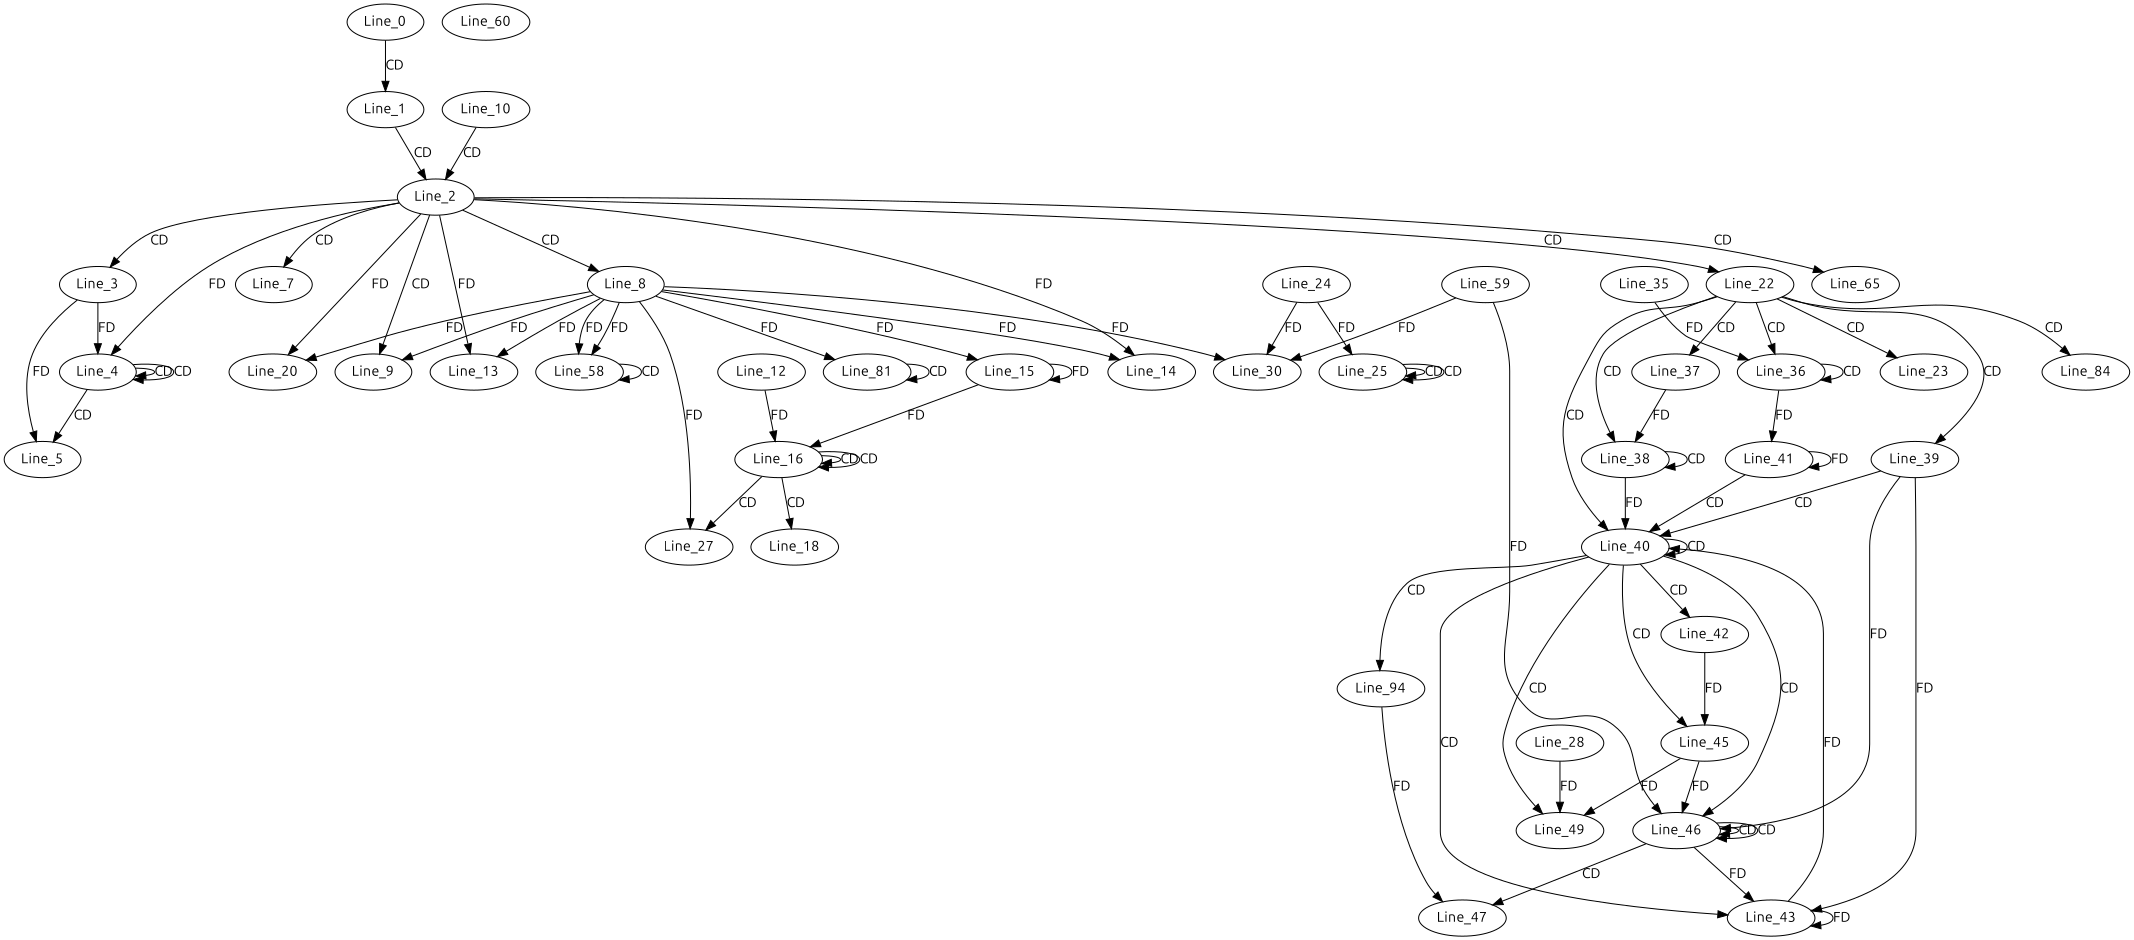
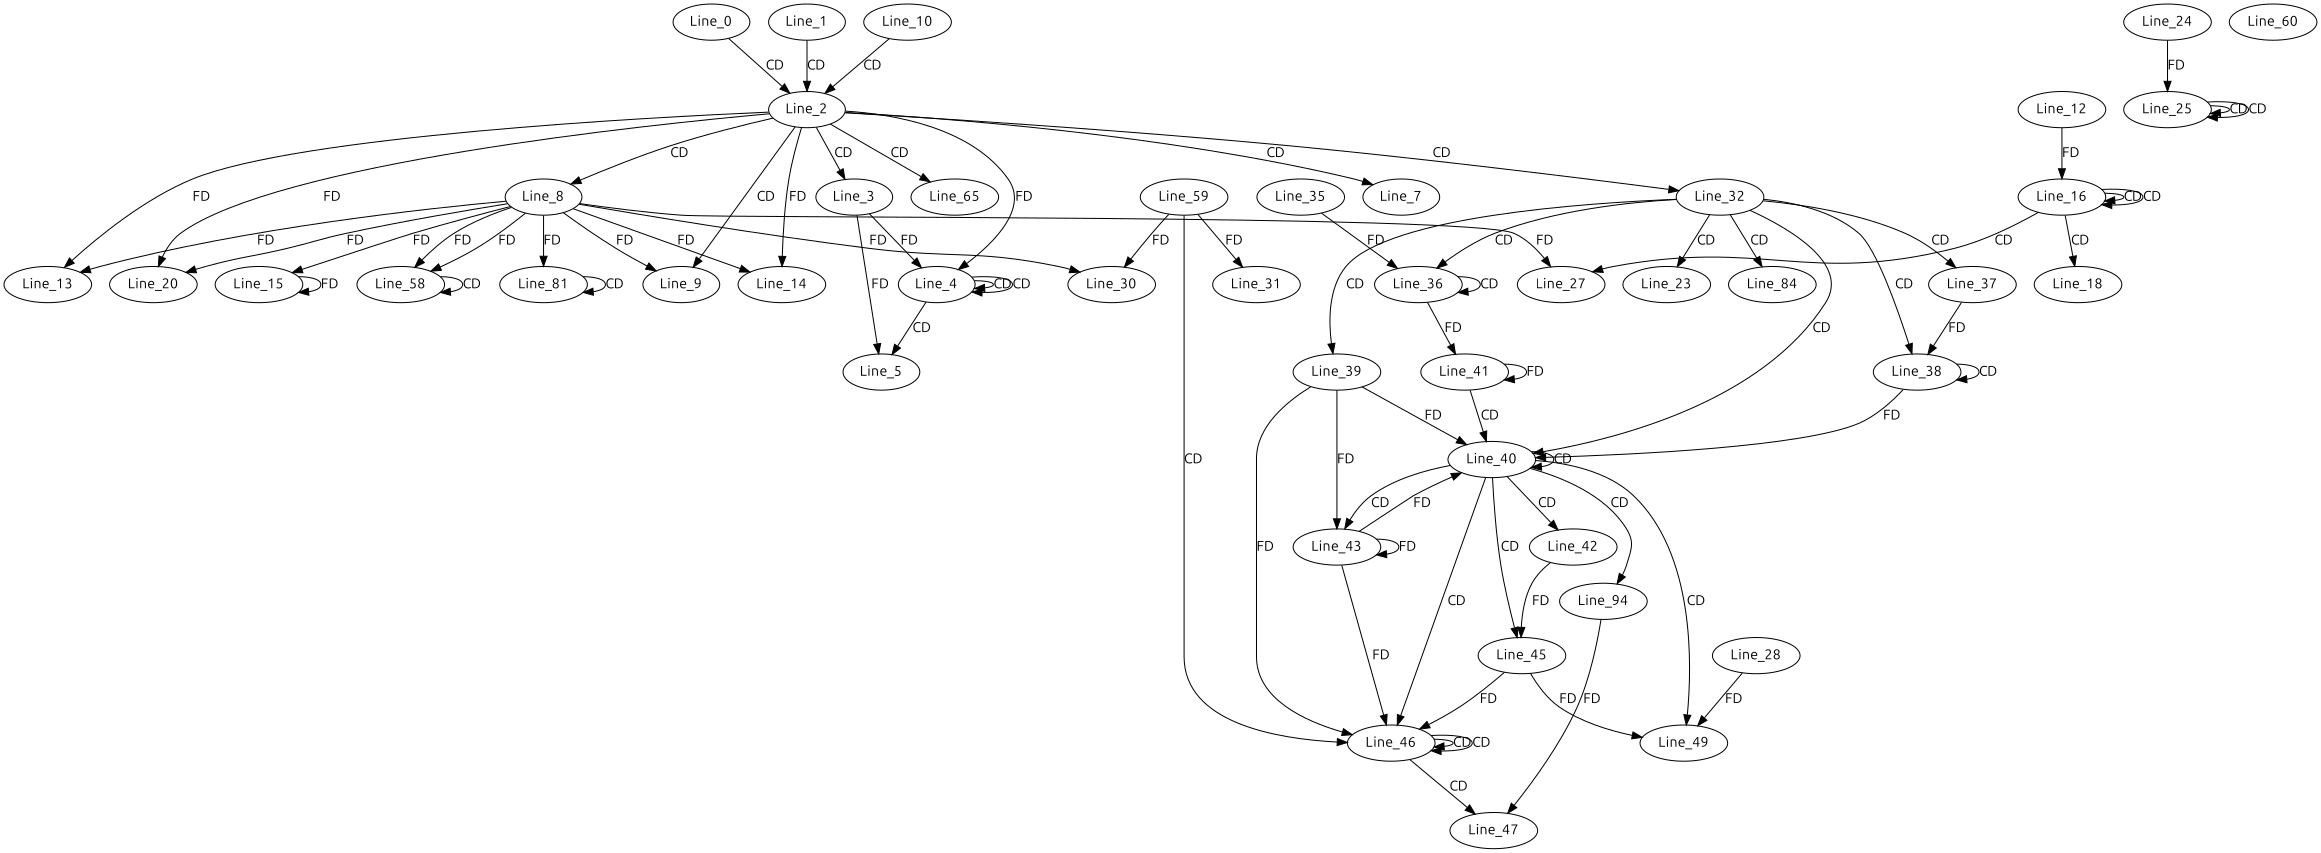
edge "Line_0" -> "Line_1": now "Line_0" -> "Line_2"
node "Line_31": added
node "Line_22": label "Line_22" -> "Line_32"
edge "Line_24" -> "Line_30": removed, label "FD"
edge "Line_15" -> "Line_16": removed, label "FD"
edge "Line_39" -> "Line_40": label "CD" -> "FD"
edge "Line_59" -> "Line_46": label "FD" -> "CD"
edge "Line_46" -> "Line_43": reversed
